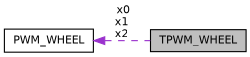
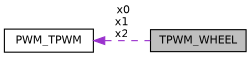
node "PWM_WHEEL": label "PWM_WHEEL" -> "PWM_TPWM"
